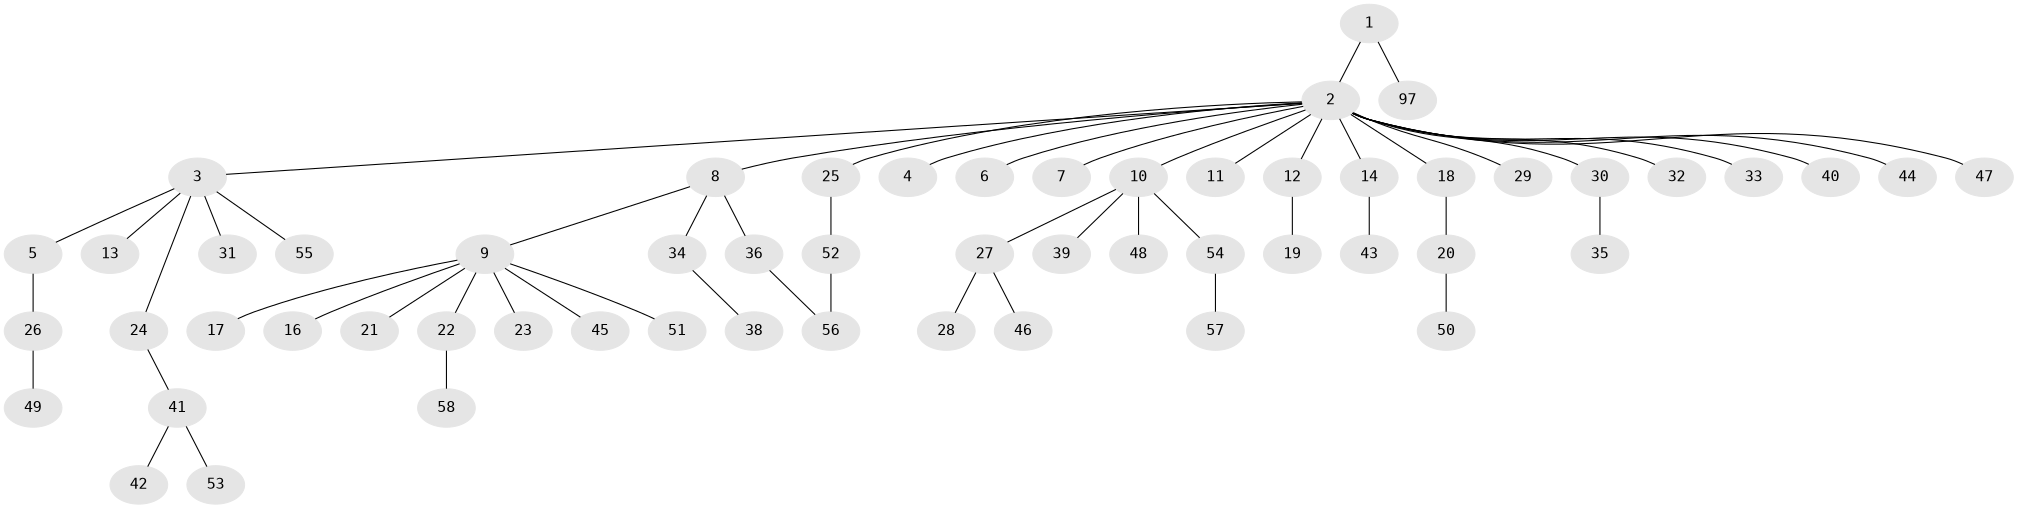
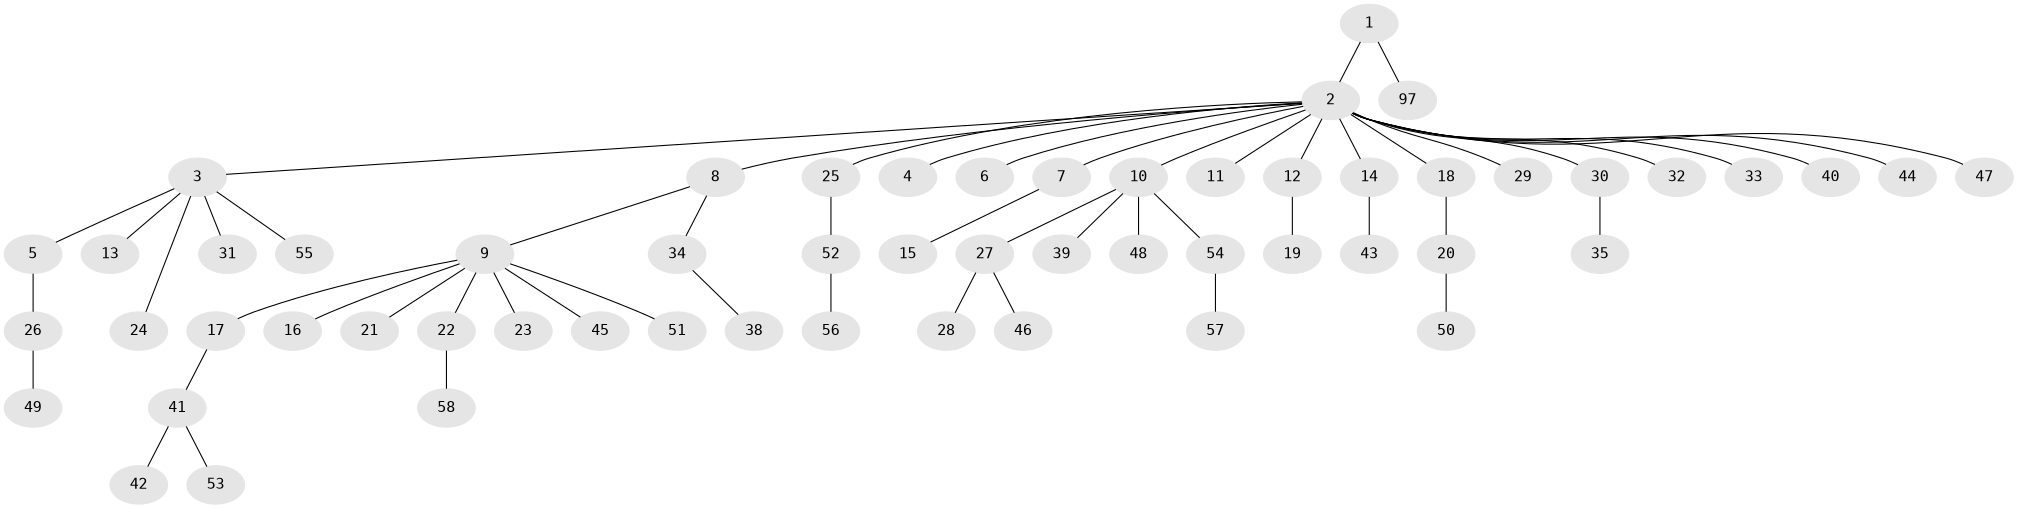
node "36": removed
node "15": added
edge "24" -- "41": now "17" -- "41"
